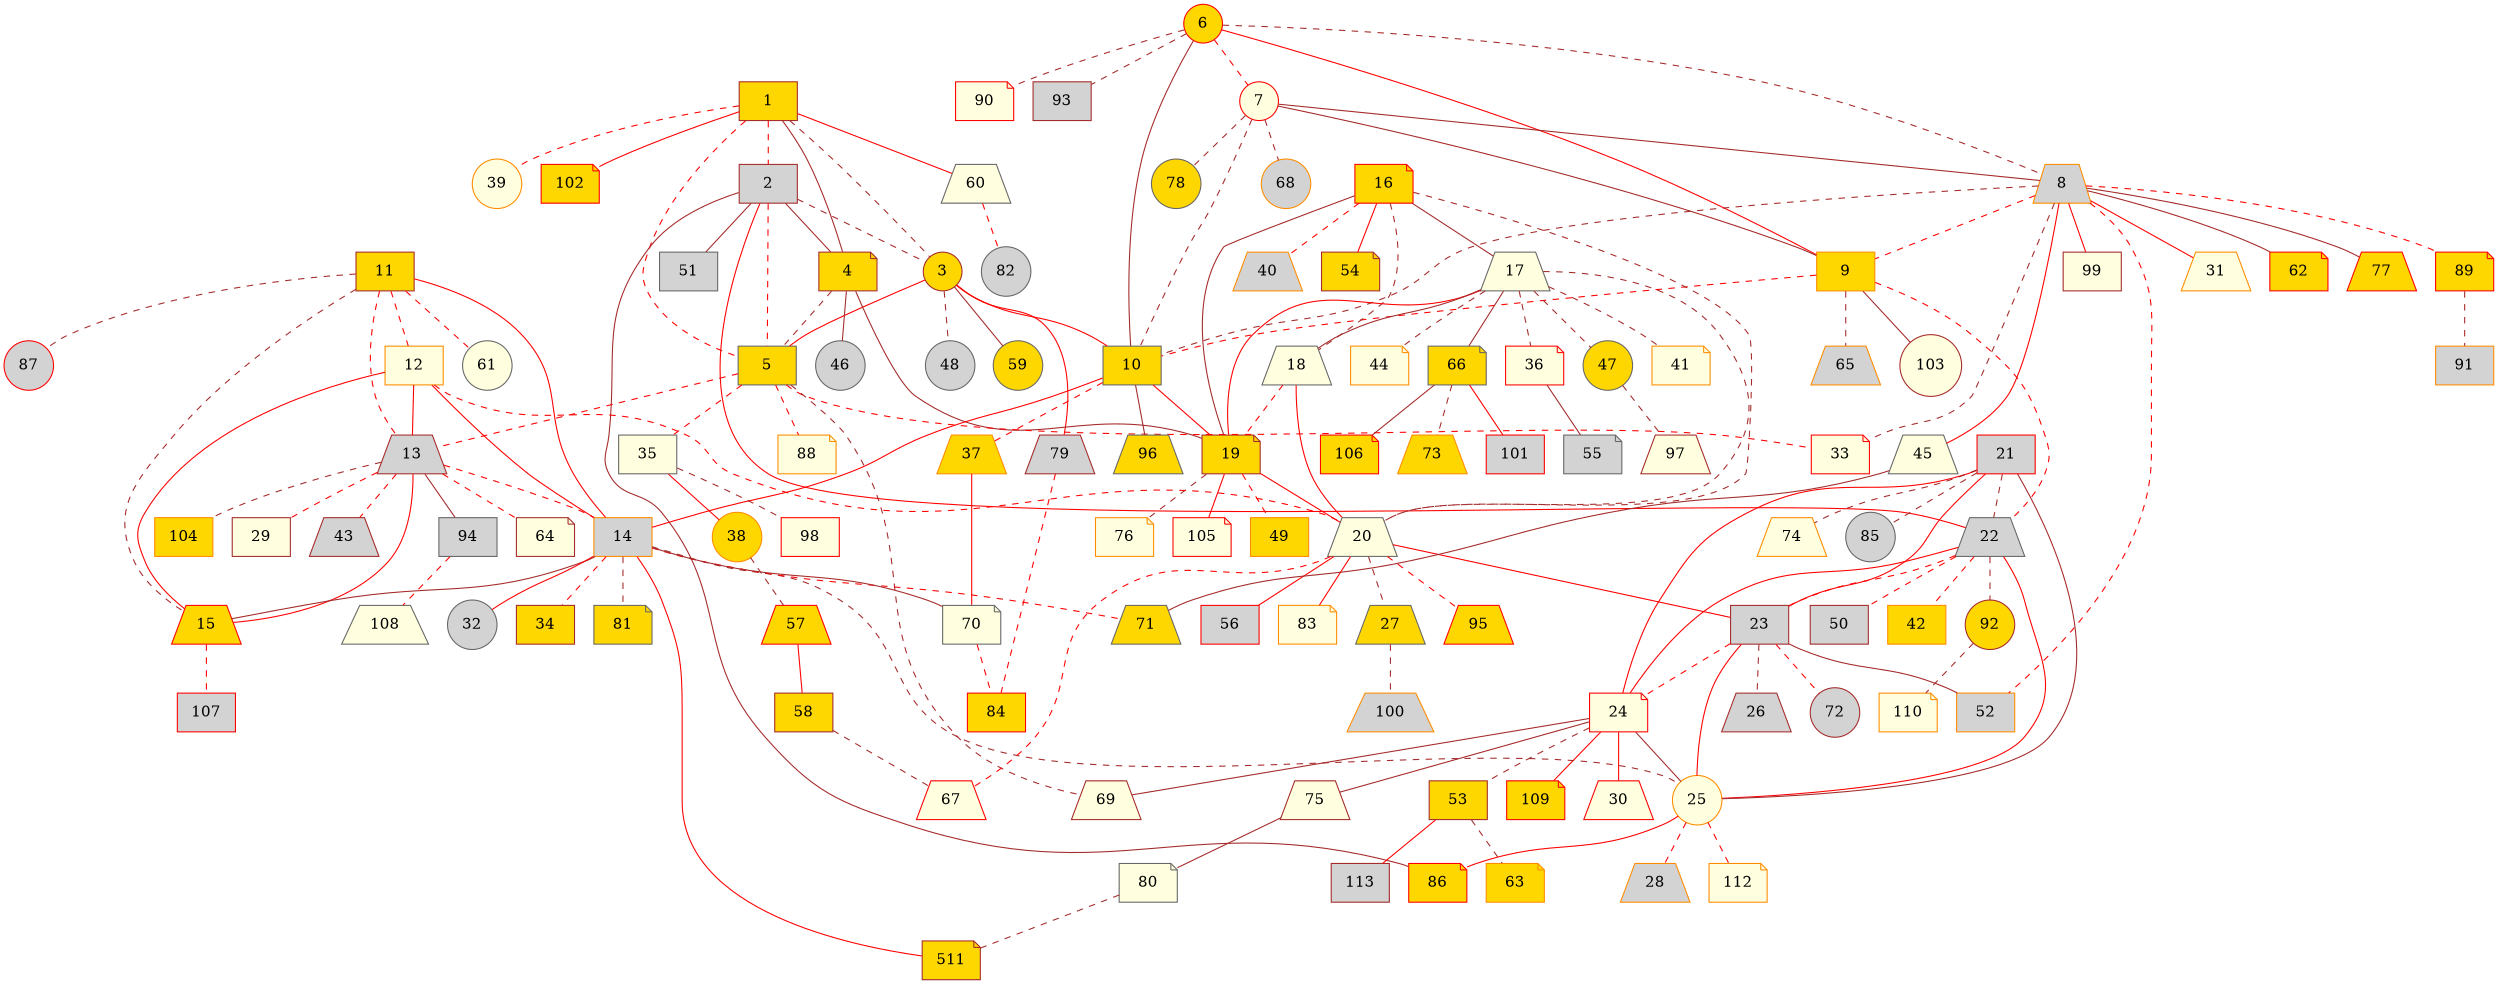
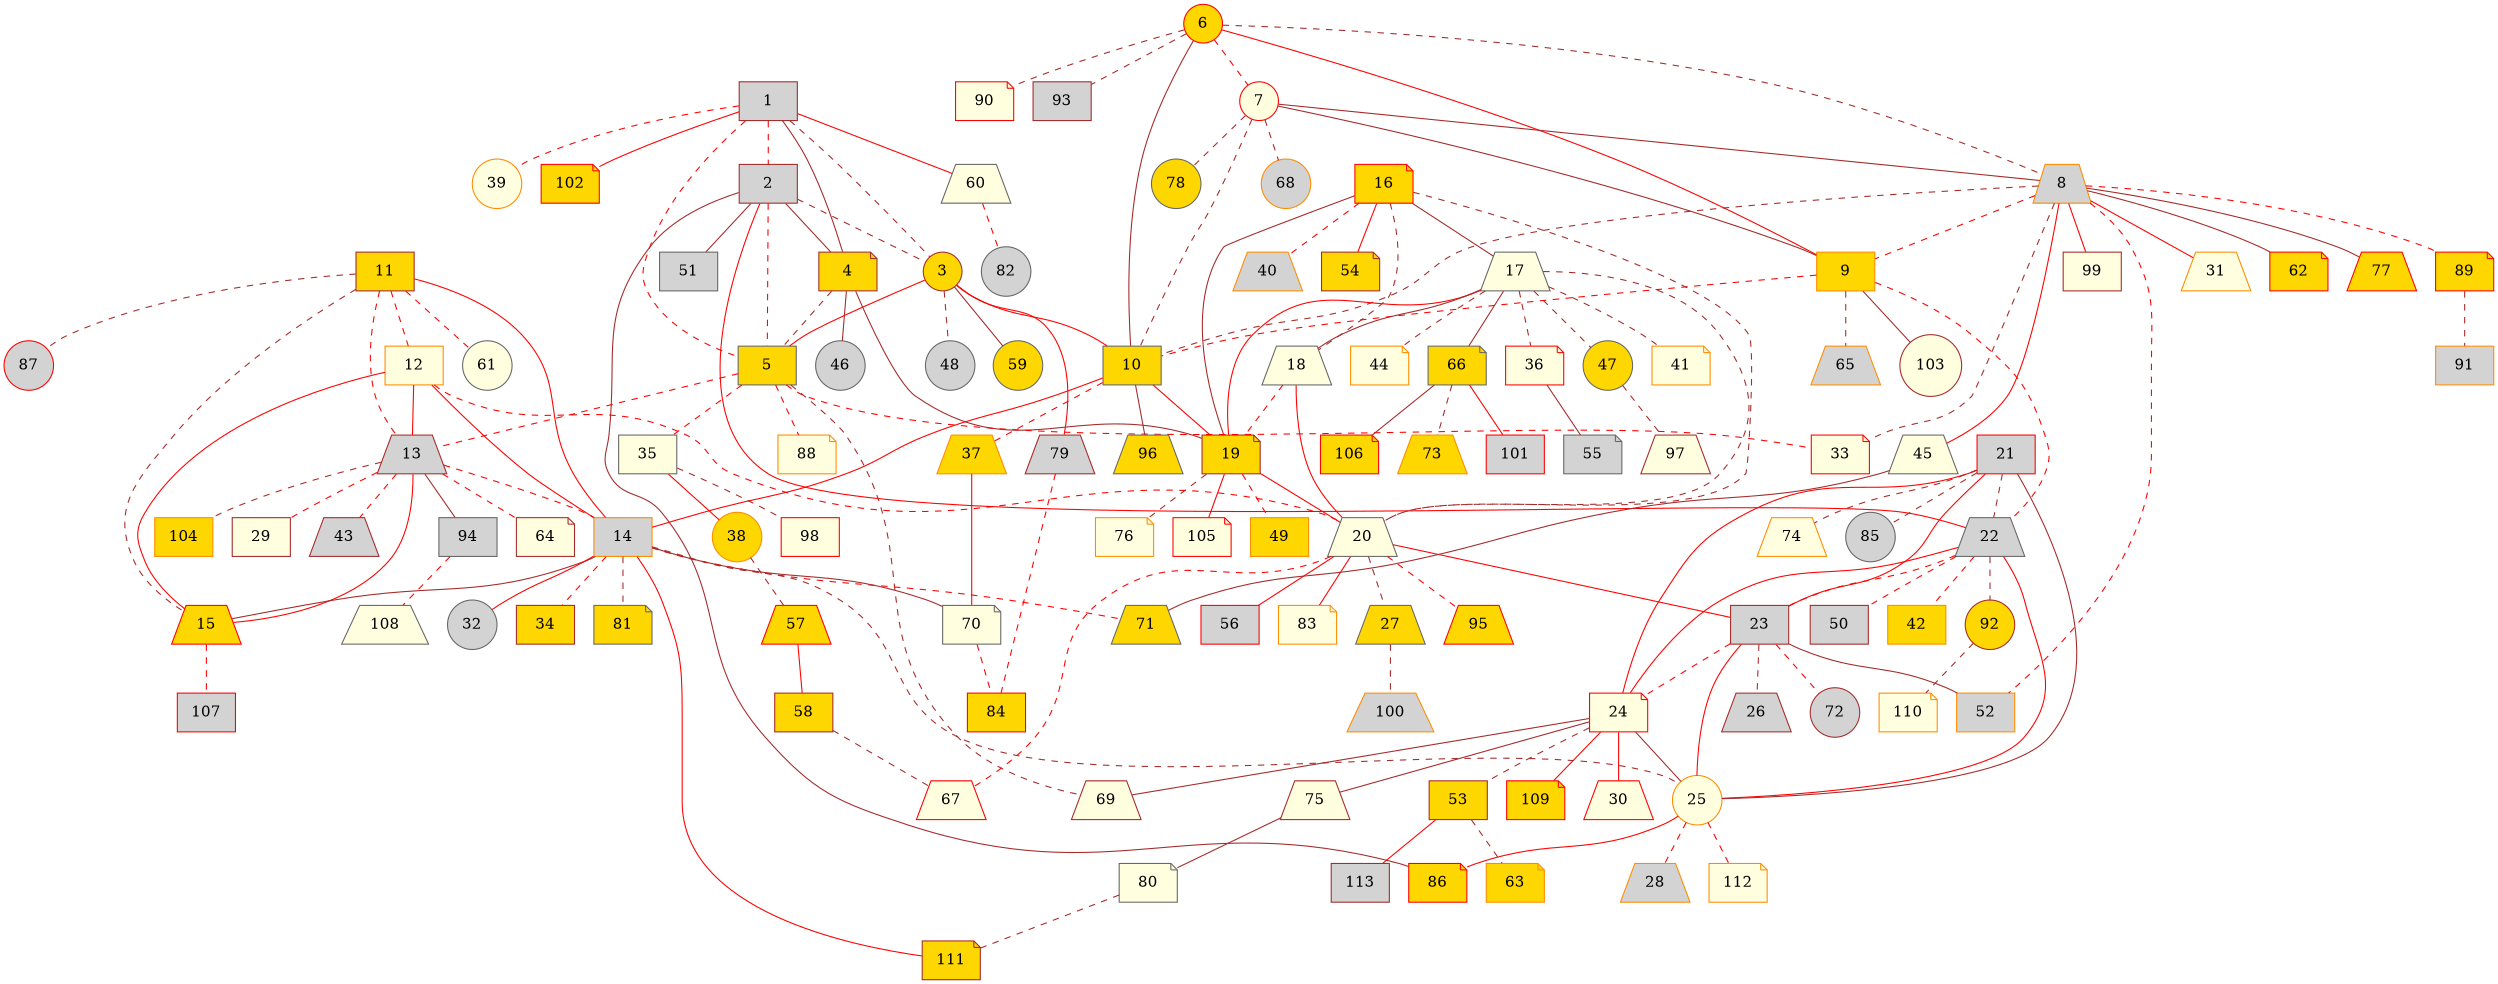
node "1": fillcolor gold -> lightgrey
node "511": label "511" -> "111"
